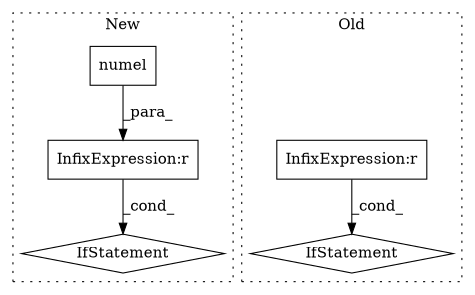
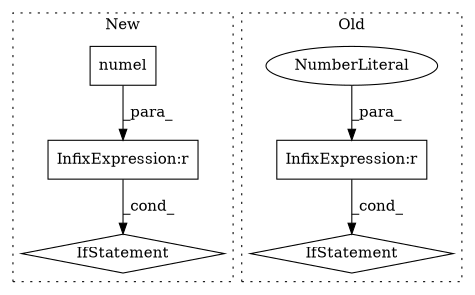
node "NumberLiteral": added
